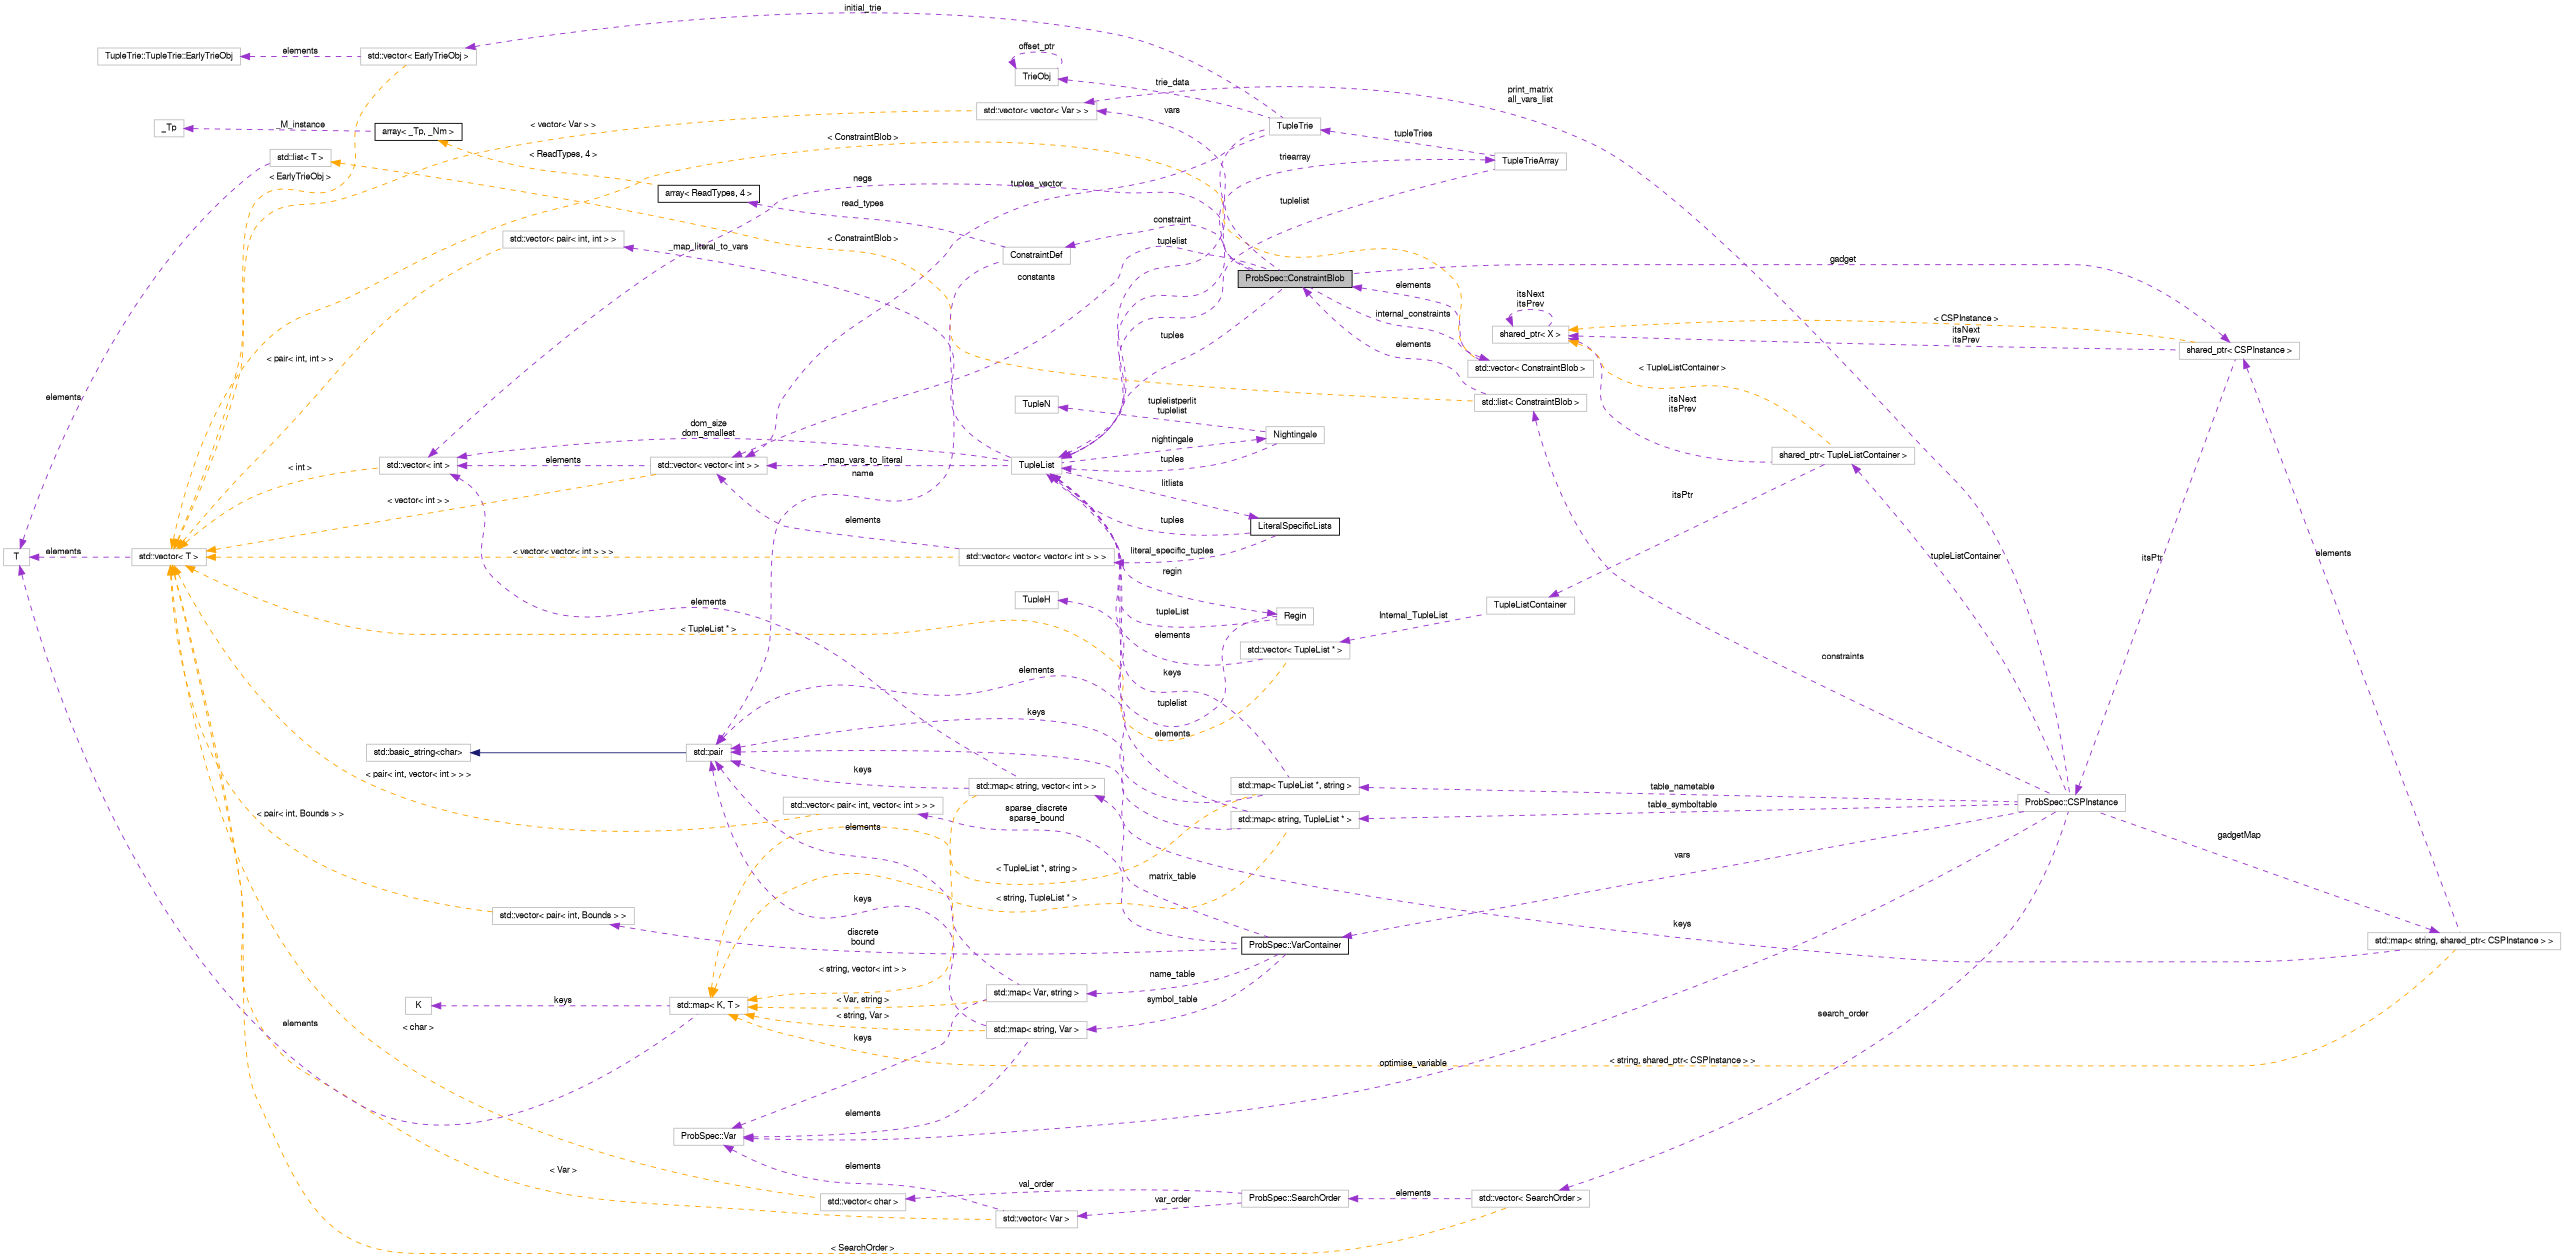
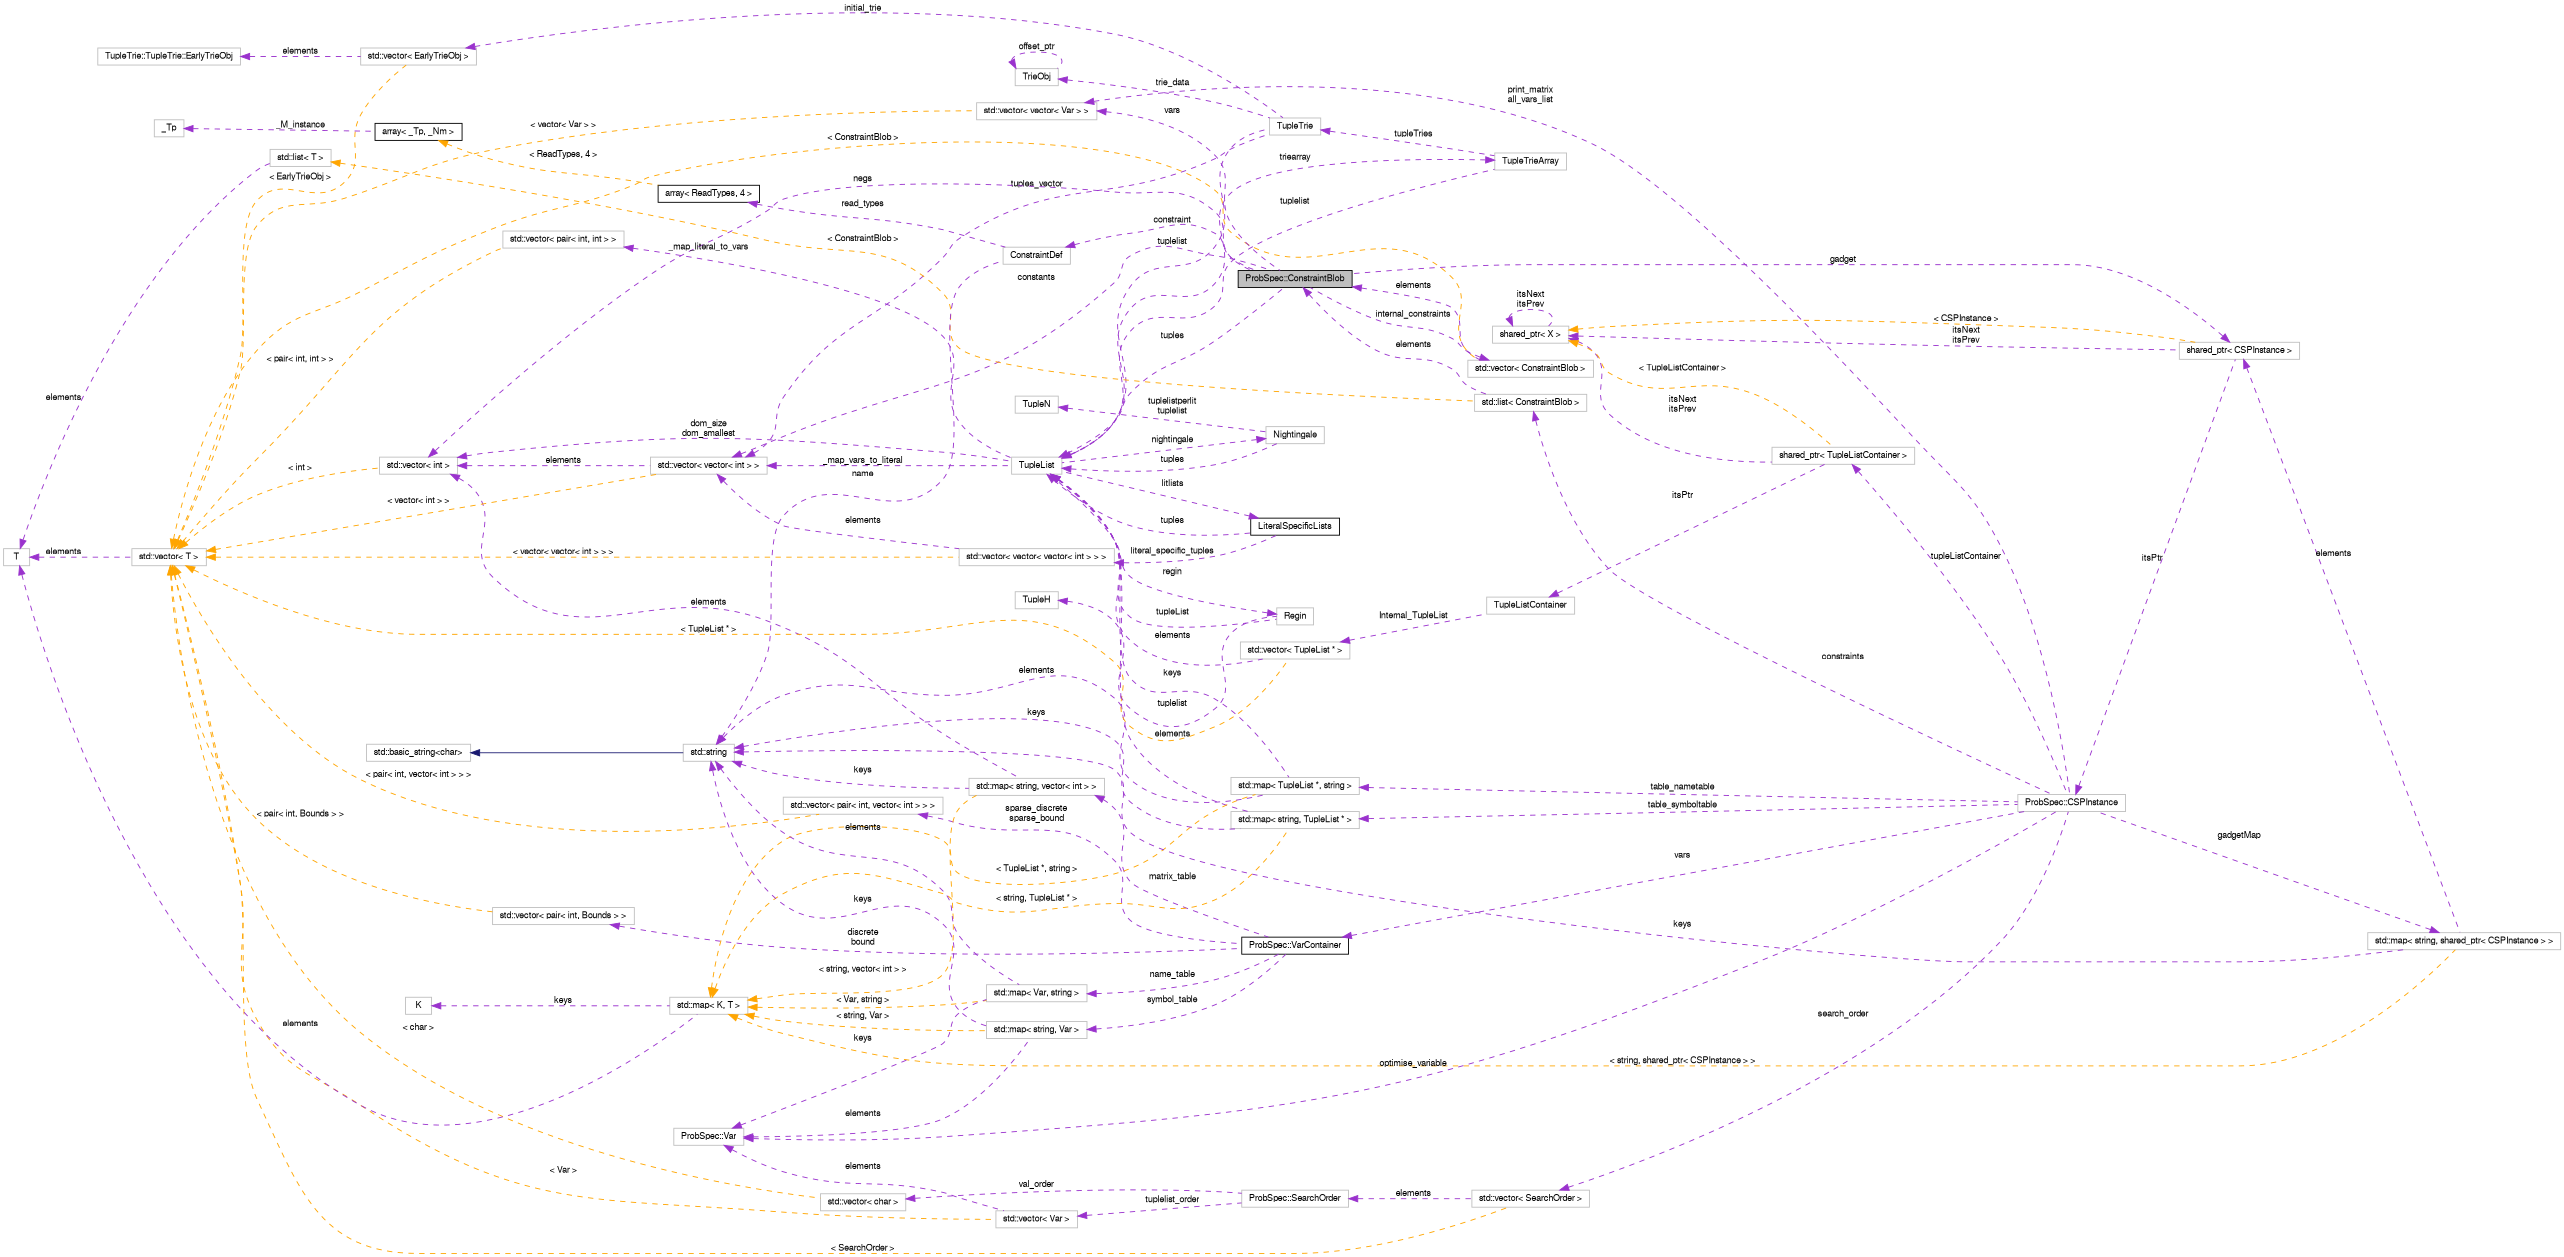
node "std::pair": label "std::pair" -> "std::string"
edge "ProbSpec::SearchOrder" -> "std::vector< Var >": label "var_order" -> "tuplelist_order"
